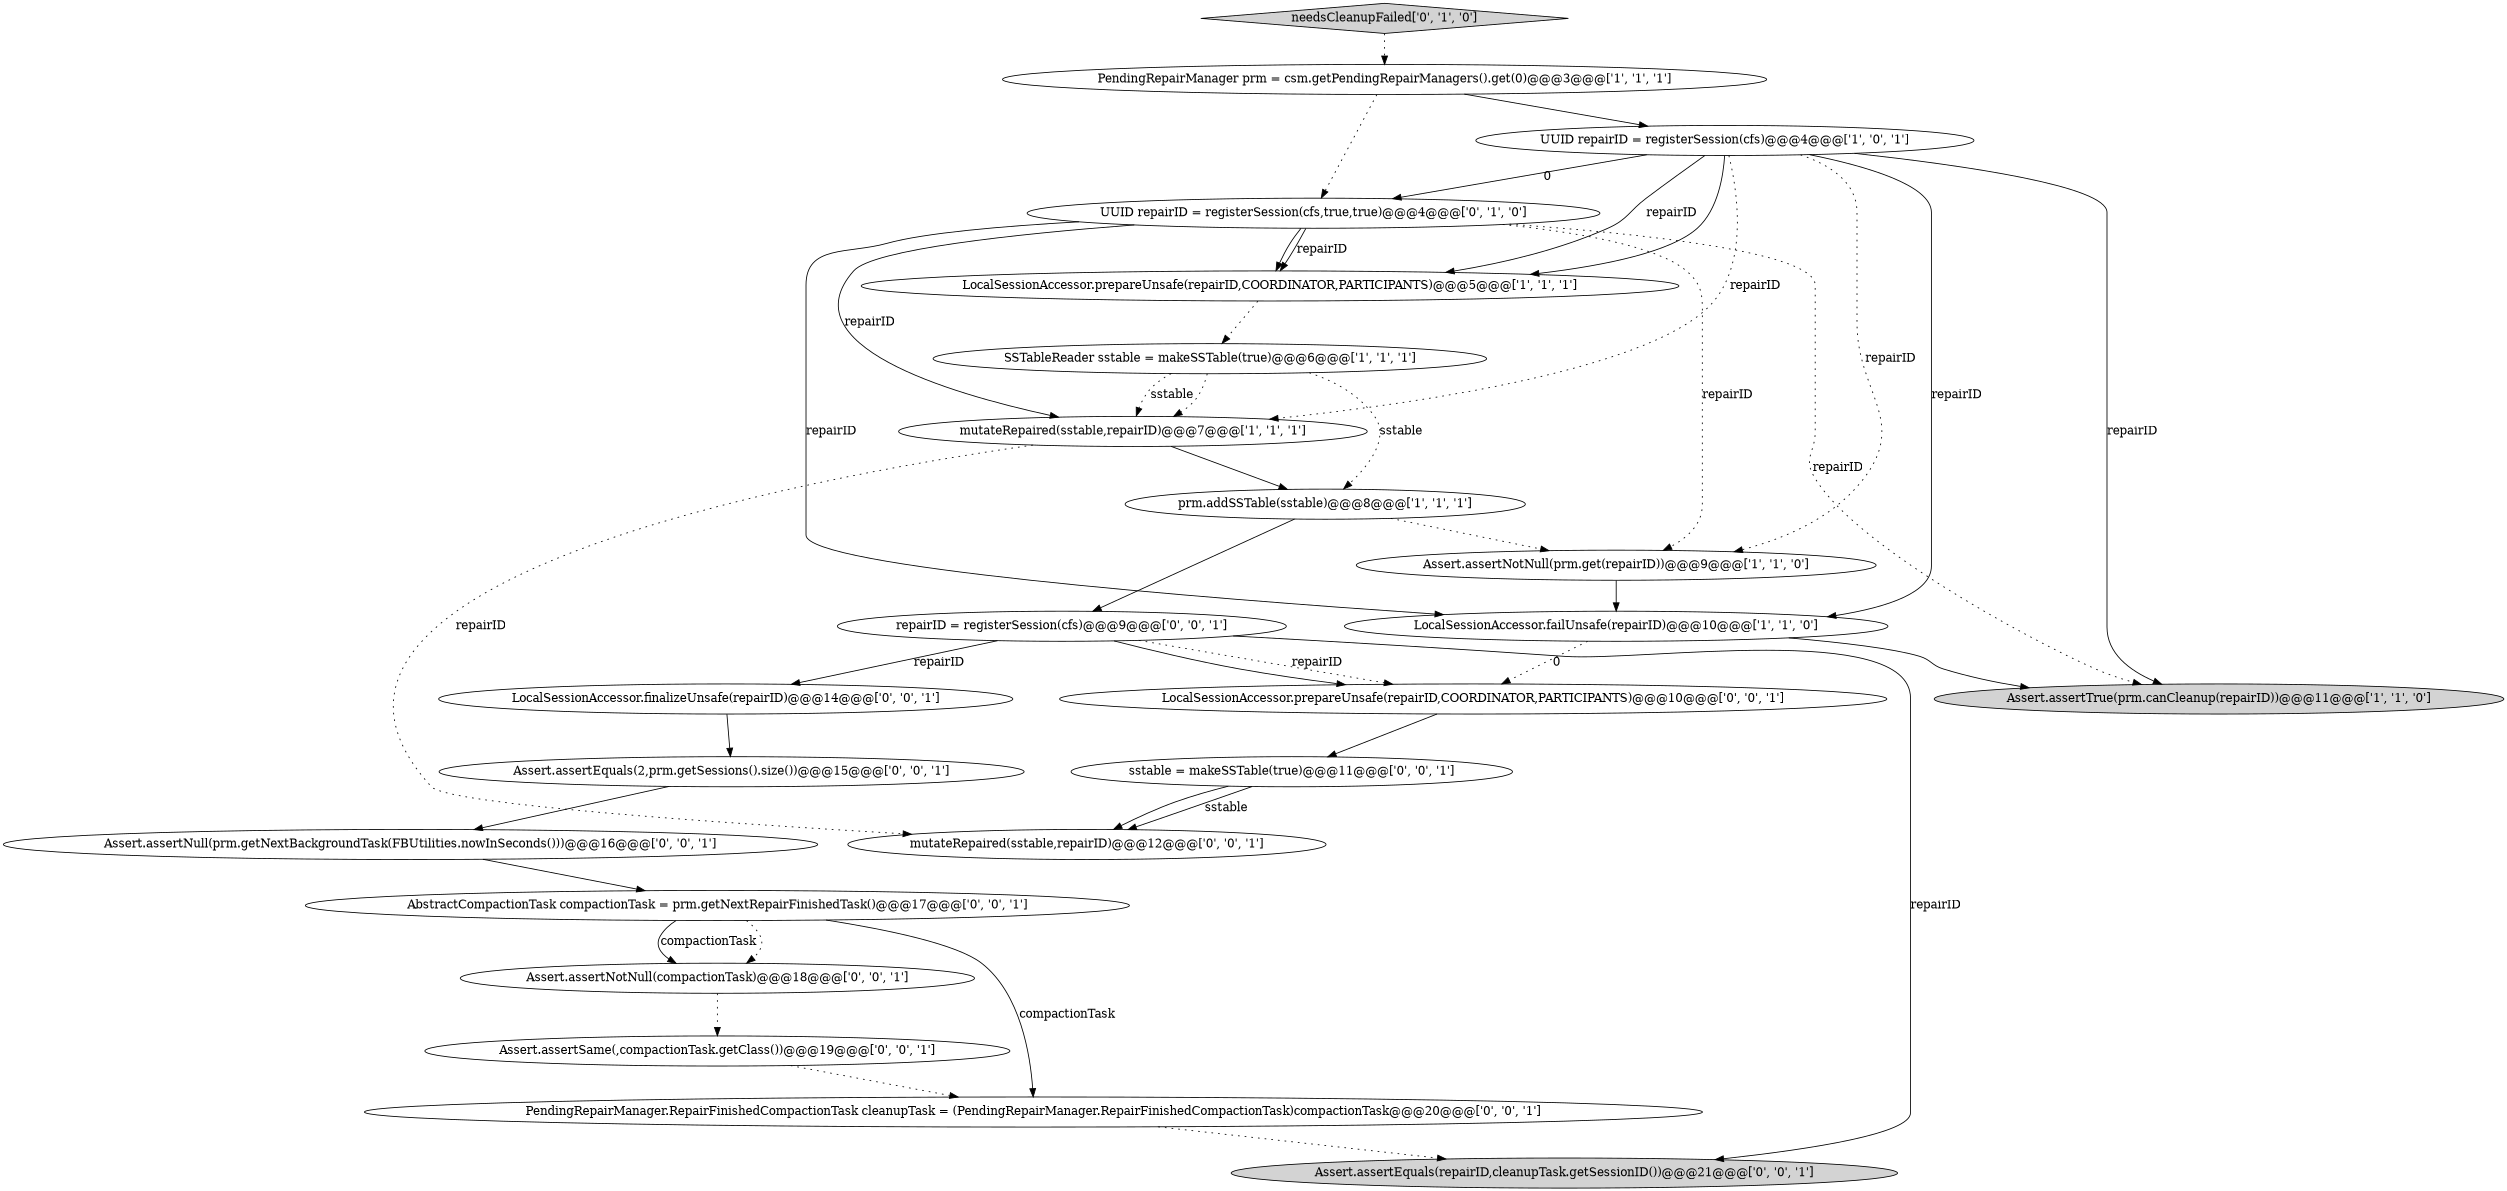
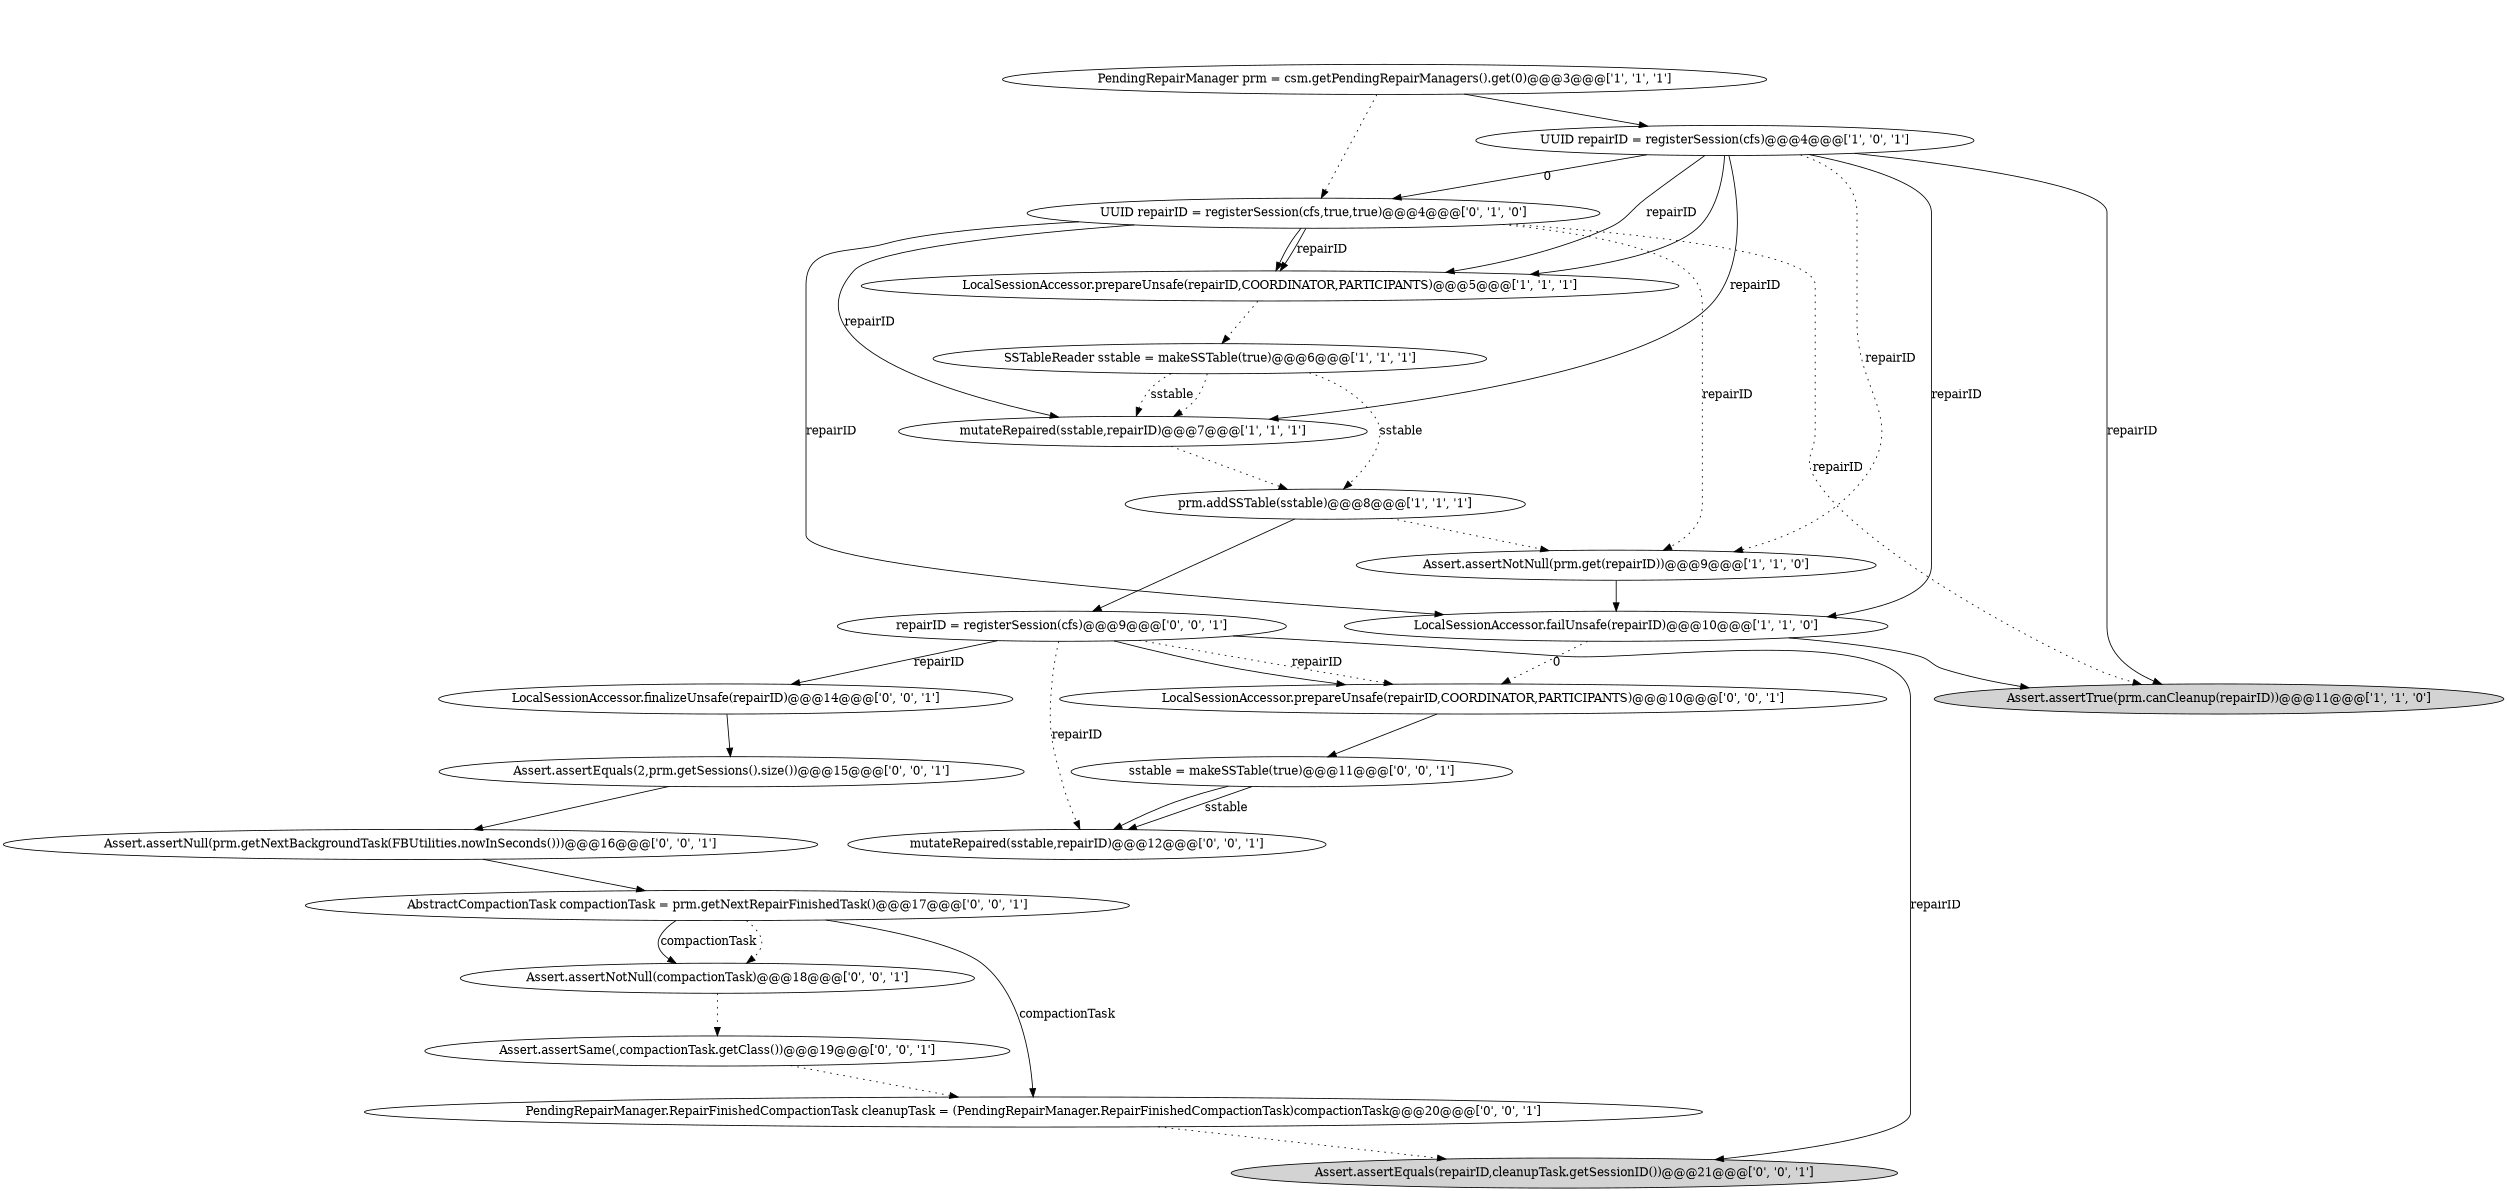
node "needsCleanupFailed['0', '1', '0']": removed
edge "UUID repairID = registerSession(cfs)@@@4@@@['1', '0', '1']" -> "mutateRepaired(sstable,repairID)@@@7@@@['1', '1', '1']": style dotted -> solid
edge "mutateRepaired(sstable,repairID)@@@7@@@['1', '1', '1']" -> "prm.addSSTable(sstable)@@@8@@@['1', '1', '1']": style solid -> dotted
edge "mutateRepaired(sstable,repairID)@@@7@@@['1', '1', '1']" -> "mutateRepaired(sstable,repairID)@@@12@@@['0', '0', '1']": now "repairID = registerSession(cfs)@@@9@@@['0', '0', '1']" -> "mutateRepaired(sstable,repairID)@@@12@@@['0', '0', '1']"
